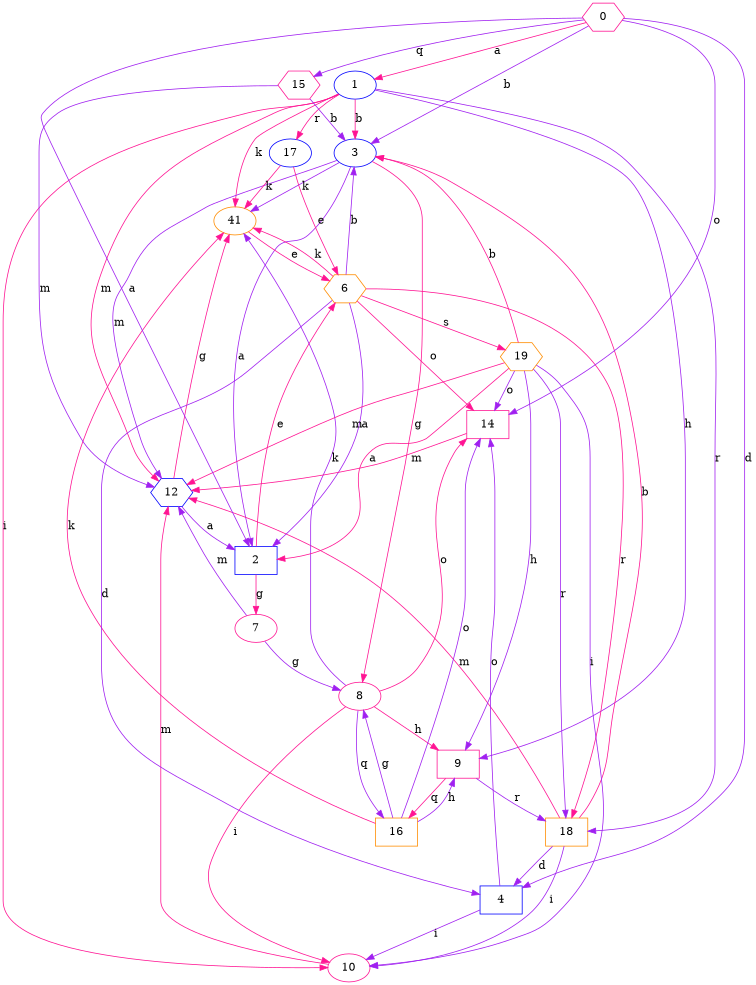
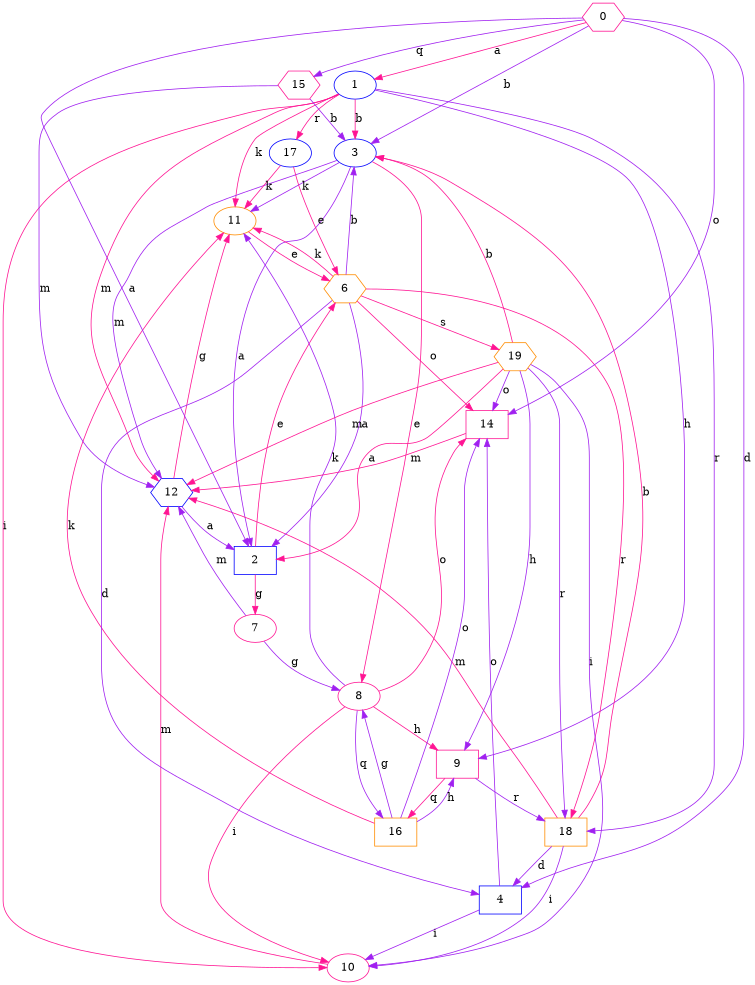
node "41": label "41" -> "11"
edge "3" -> "8": label "g" -> "e"
